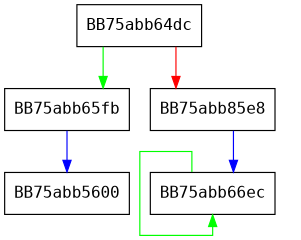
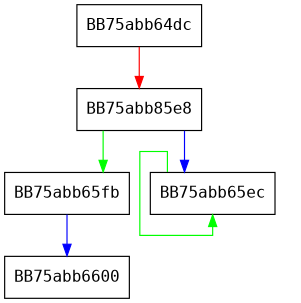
edge "BB75abb64dc" -> "BB75abb65fb": now "BB75abb85e8" -> "BB75abb65fb"
node "BB75abb5600": label "BB75abb5600" -> "BB75abb6600"
node "BB75abb66ec": label "BB75abb66ec" -> "BB75abb65ec"
